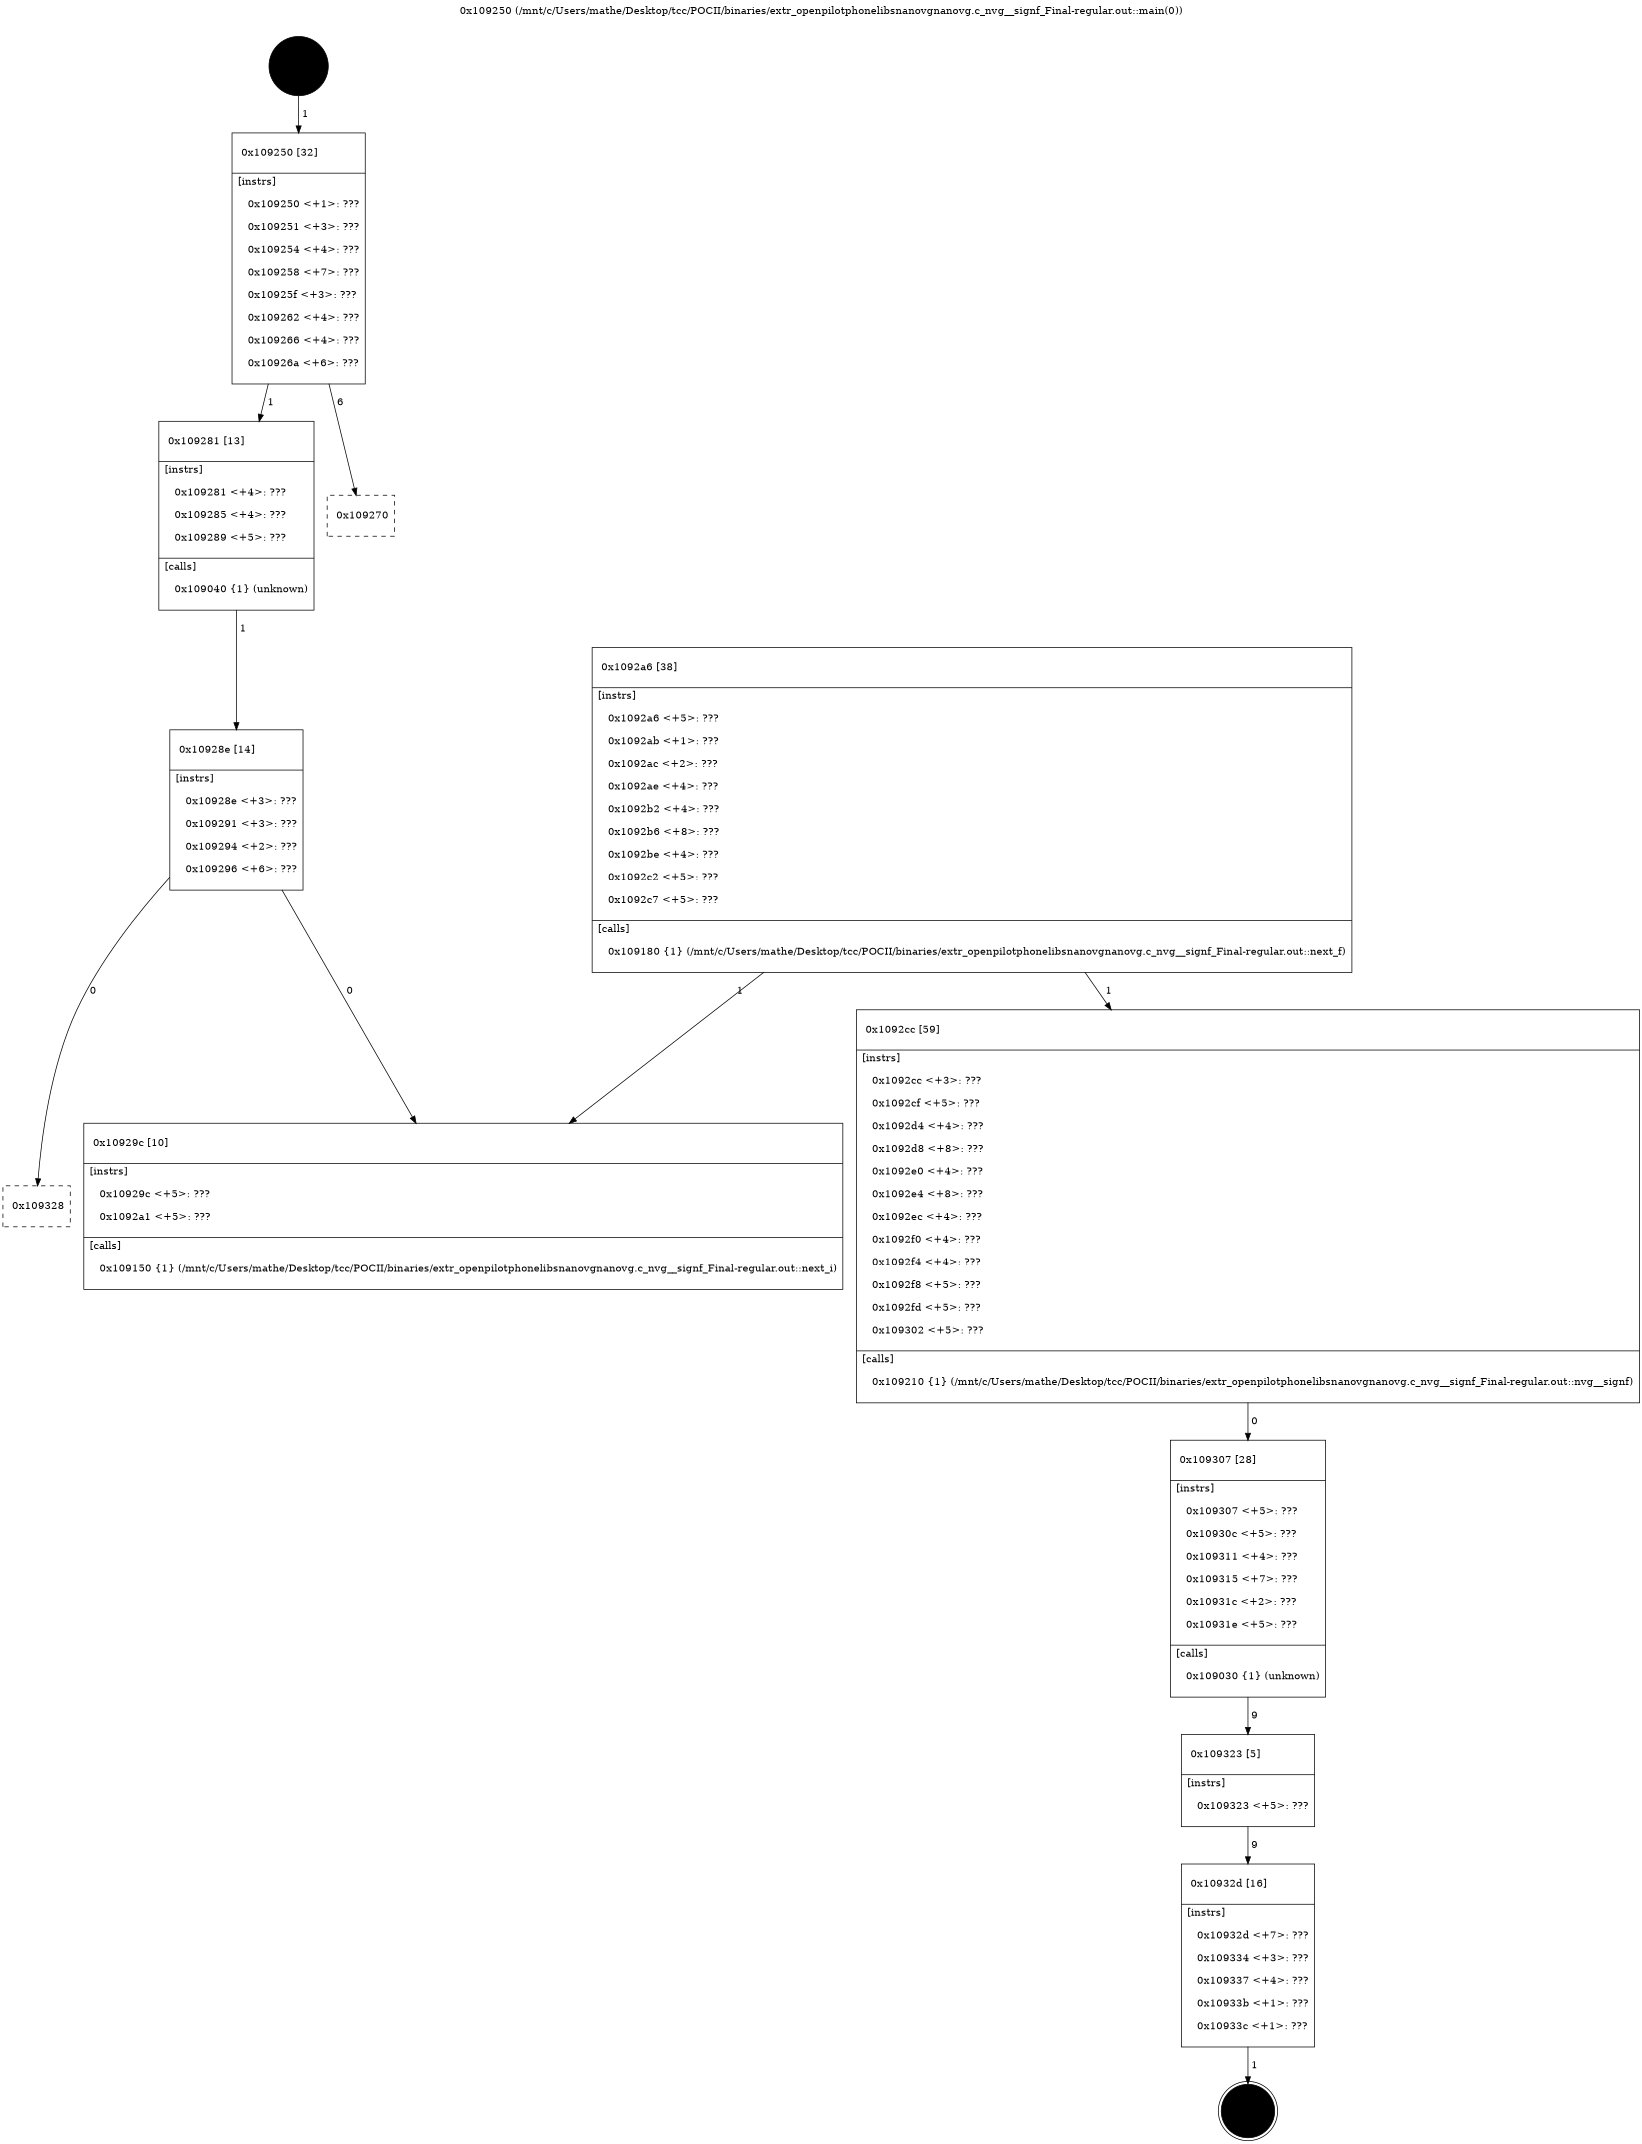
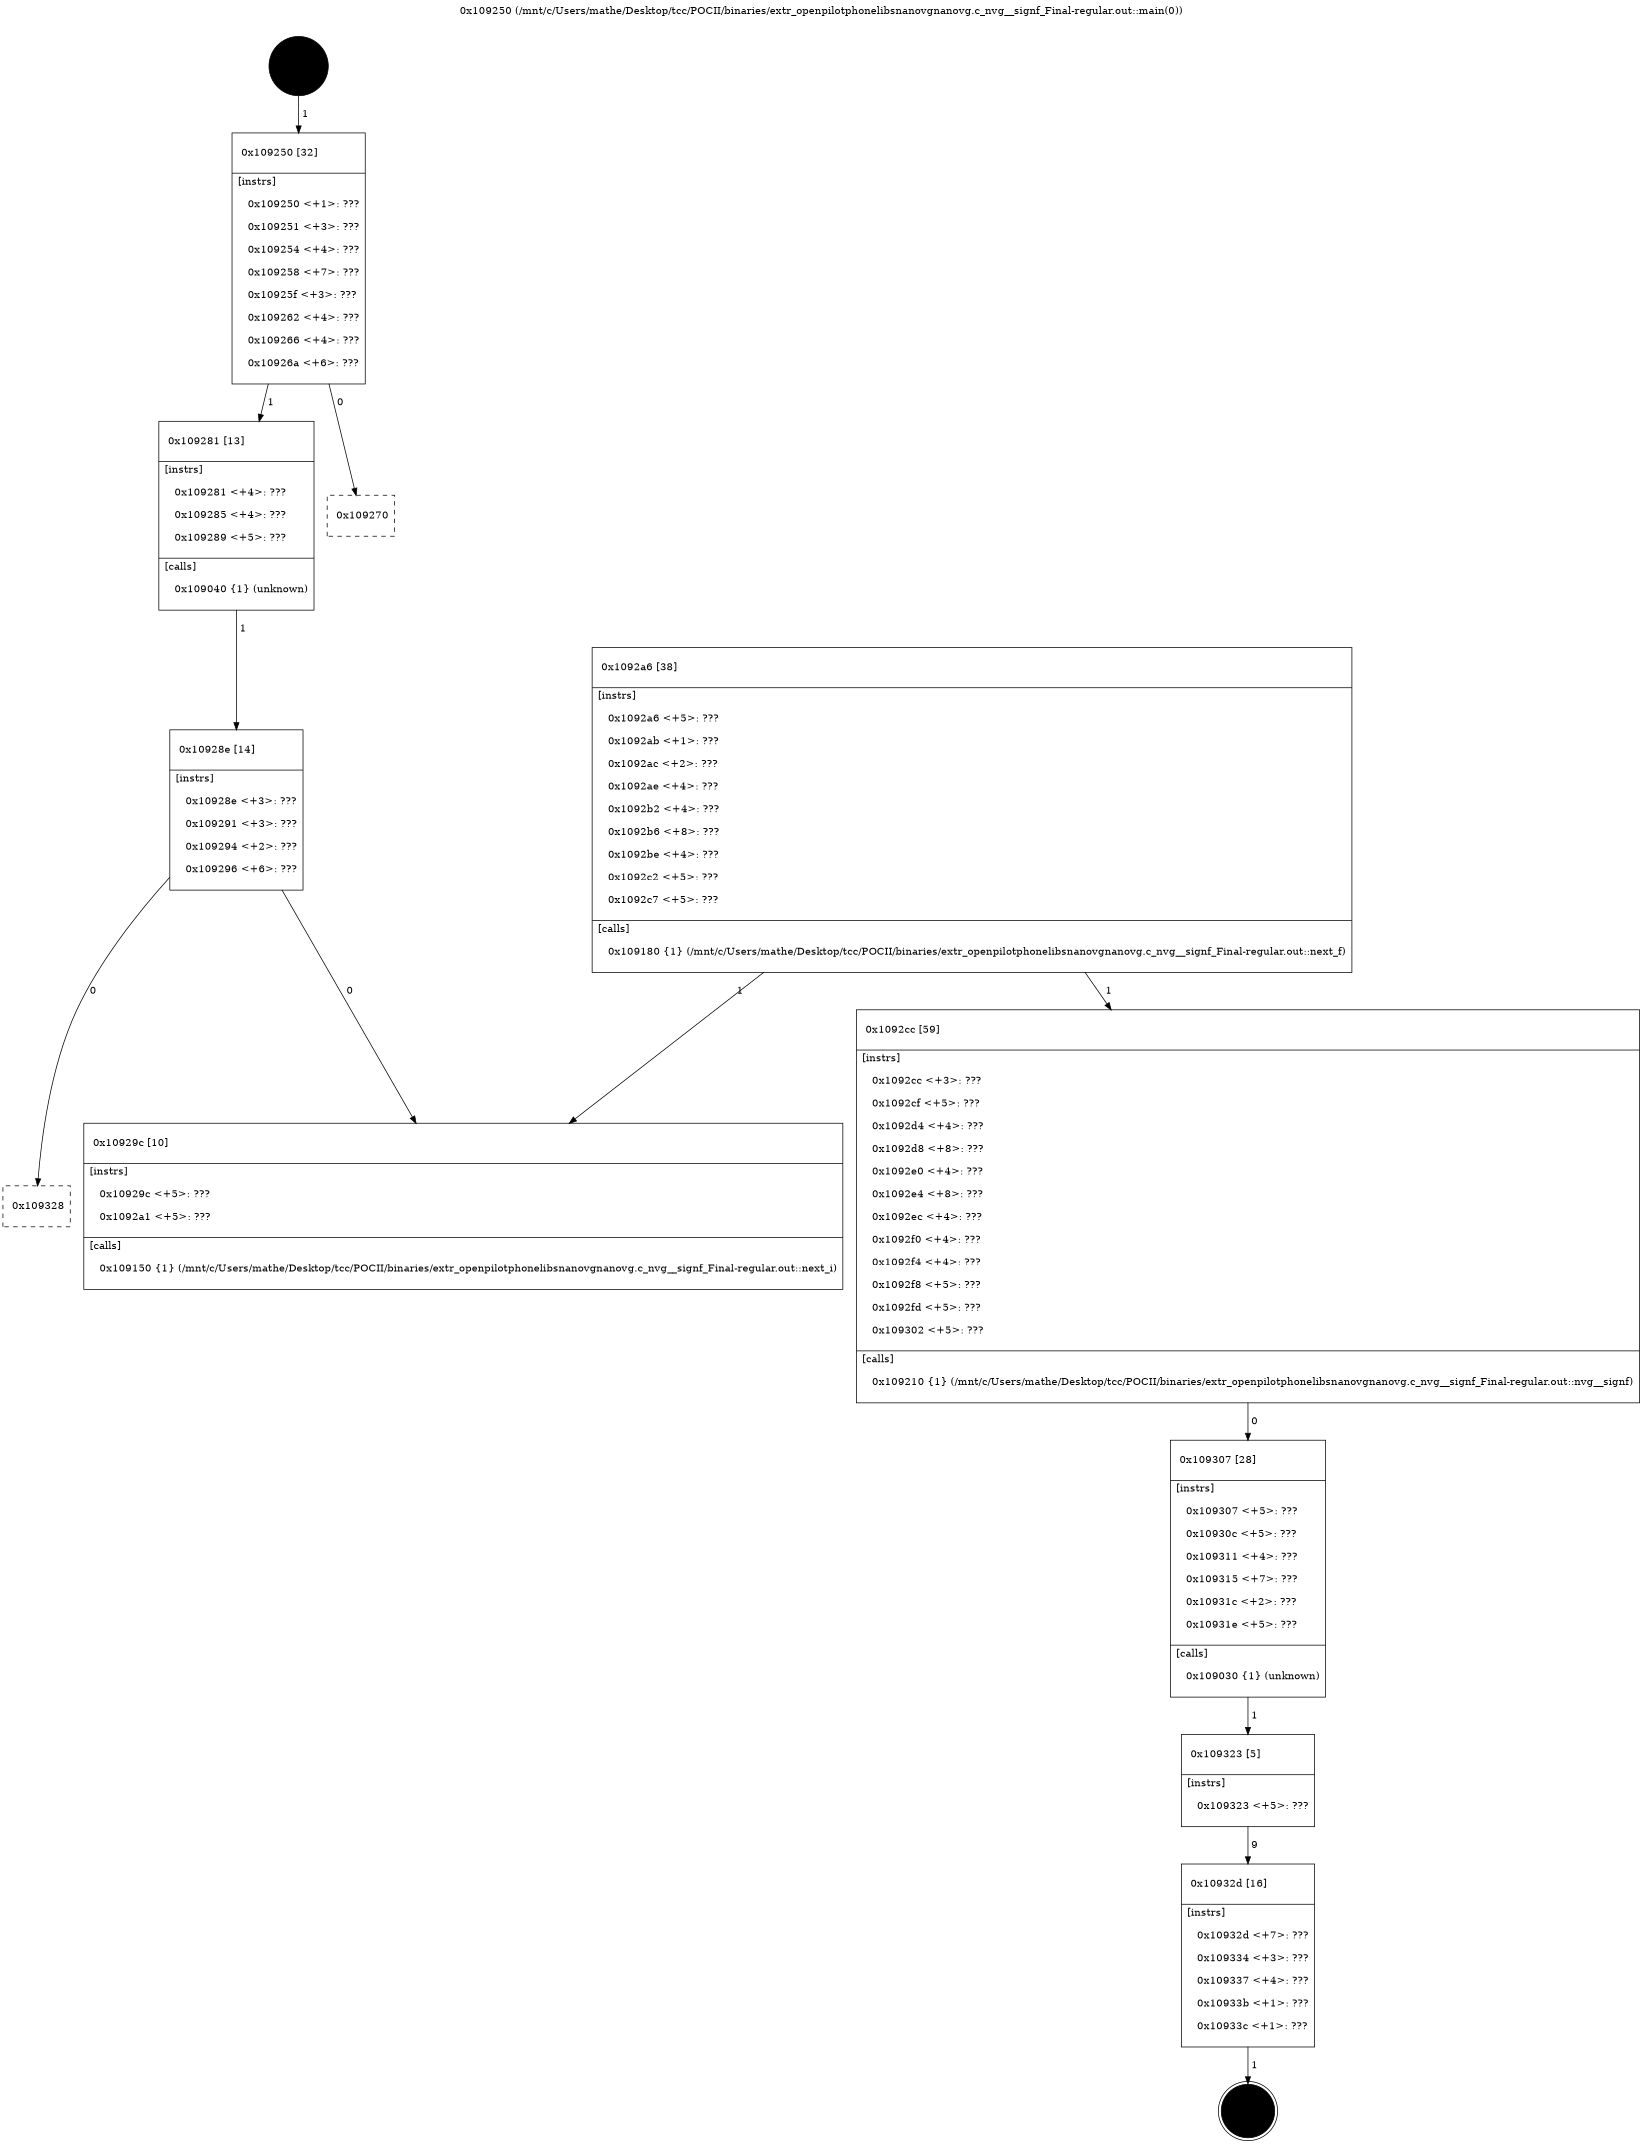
edge "0x109250 [32]" -> "0x109270": label " 6" -> " 0"
edge "0x109307 [28]" -> "0x109323 [5]": label " 9" -> " 1"
